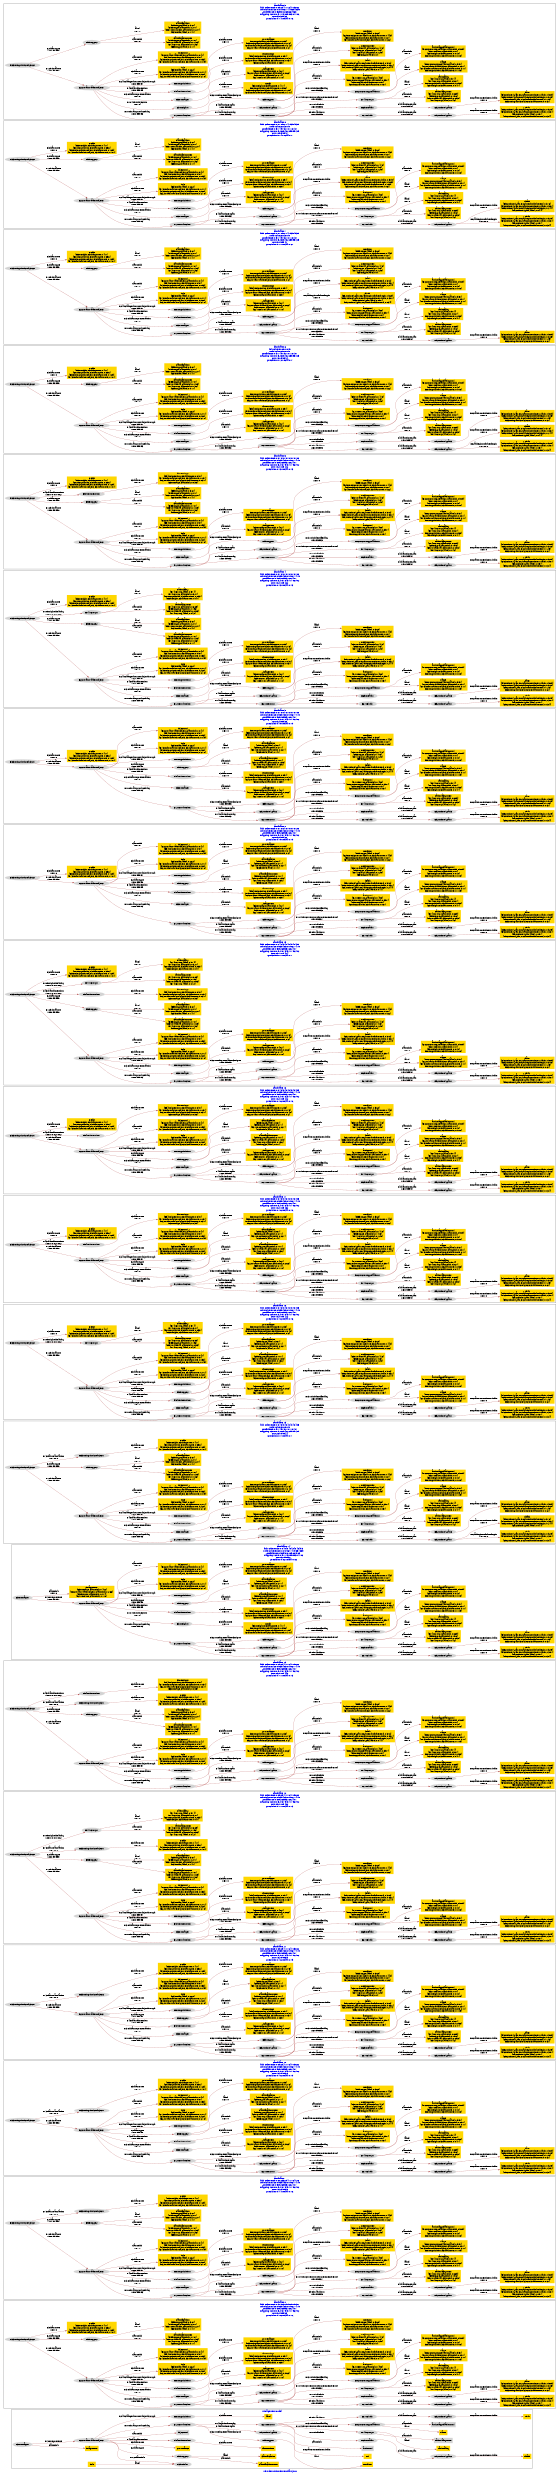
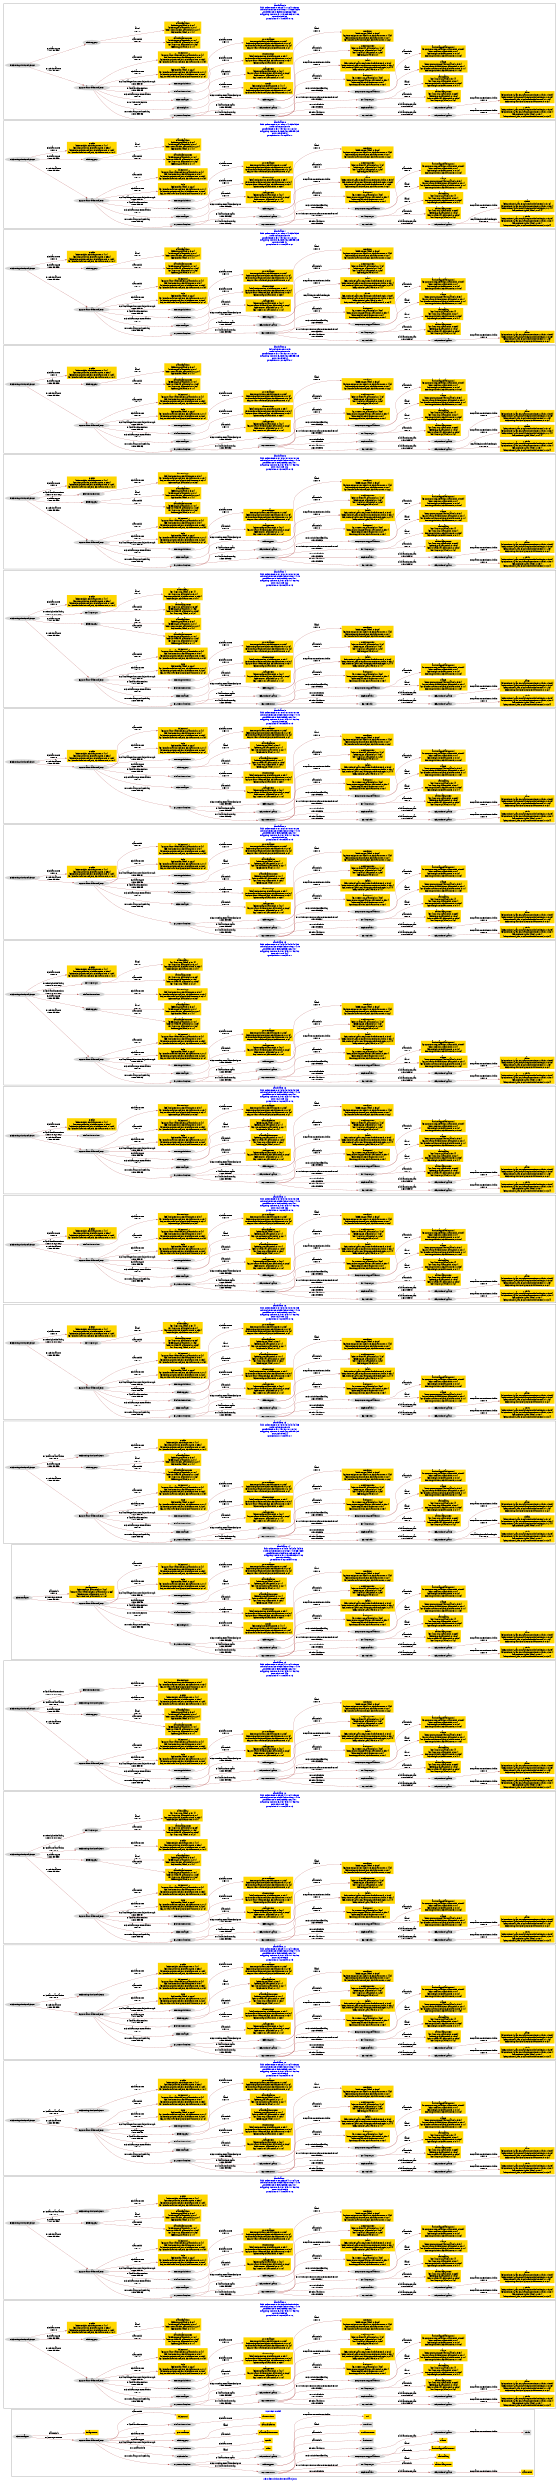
cluster "1-imageURL model": label "1-imageURL model" -> "1-correct model"
node "label": label "label" -> "credit"
node "birth": fillcolor gold -> lightgray
node "artist_appellation_uri": fillcolor lightgray -> gold
node "object_uri": fillcolor lightgray -> gold
node "medium_URI": added
node "nationality_URI": fillcolor lightgray -> gold
node "death": label "death" -> "classLink"
edge "title" -> "E35_Title1": reversed
node "medium": fillcolor gold -> lightgray
